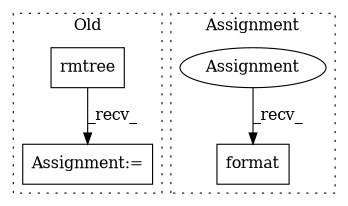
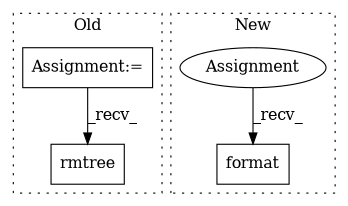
cluster "Assignment": label "Assignment" -> "New"
edge "rmtree" -> "Assignment:=": reversed
